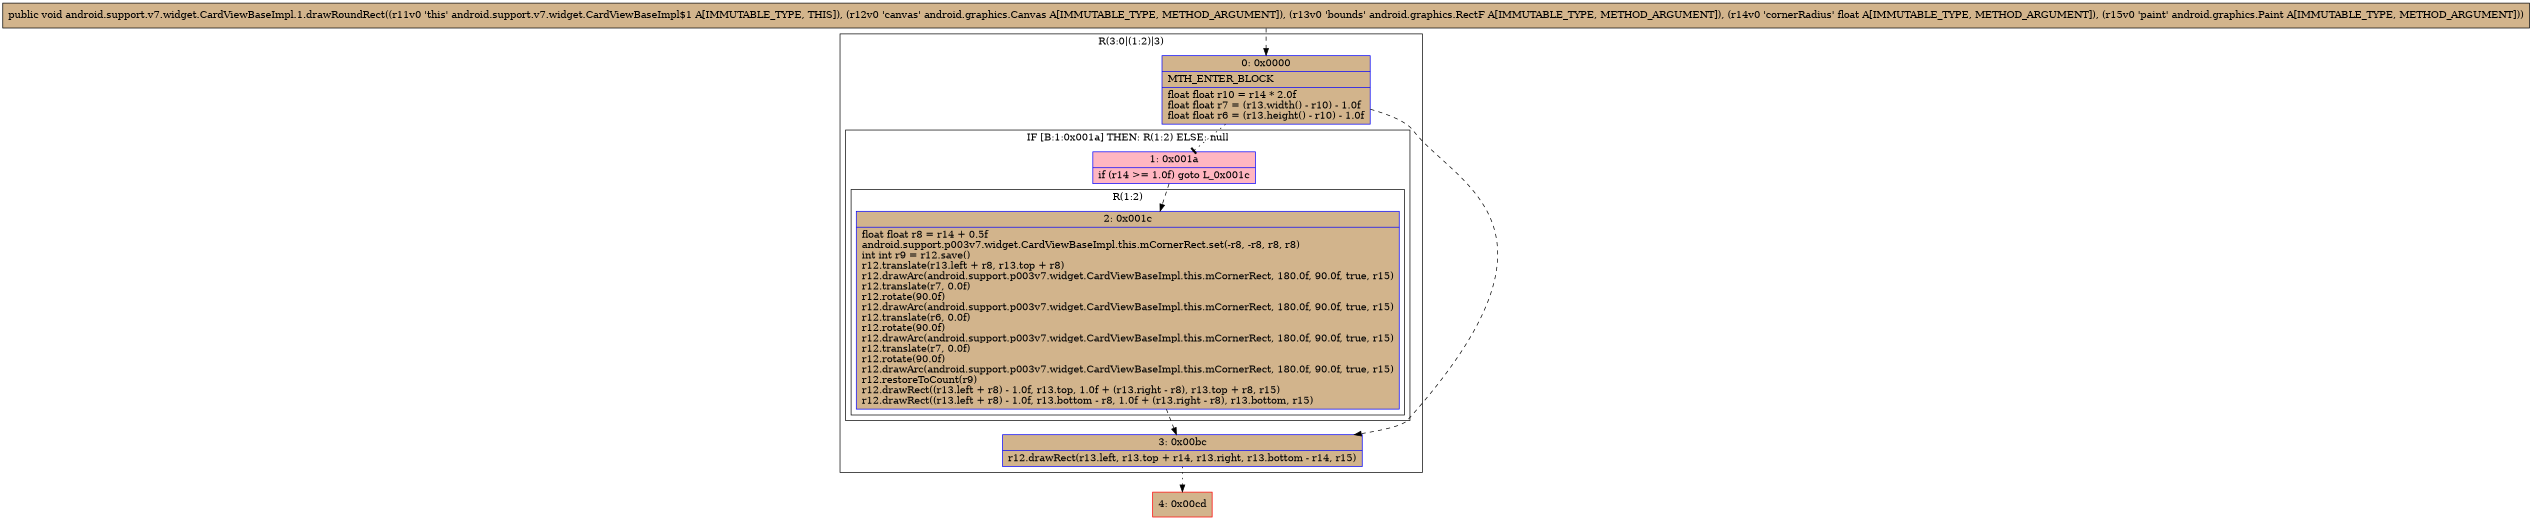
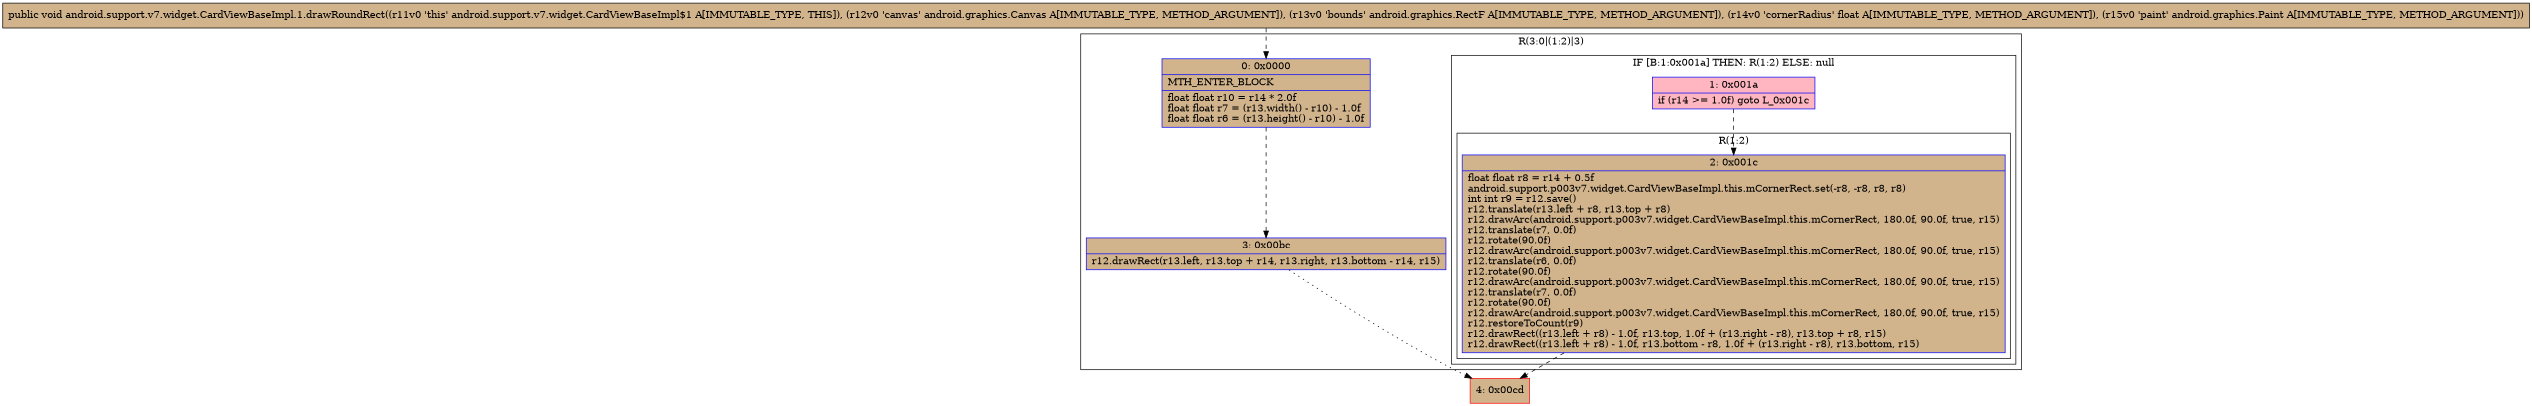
edge "0: 0x0000" -> "1: 0x001a": removed
edge "2: 0x001c" -> "3: 0x00bc": now "2: 0x001c" -> "4: 0x00cd"
